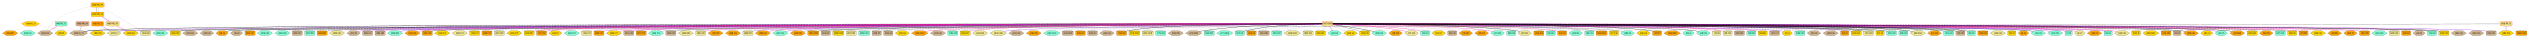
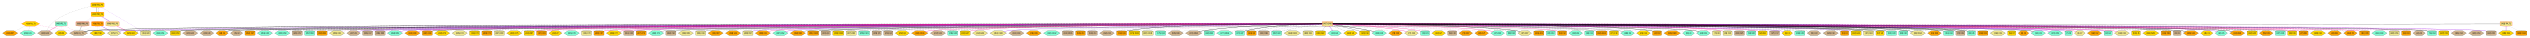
edge "(437) GND" -- "(381) U19": color deeppink -> gray40
edge "(437) GND" -- "(347) C55": style bold -> dotted
